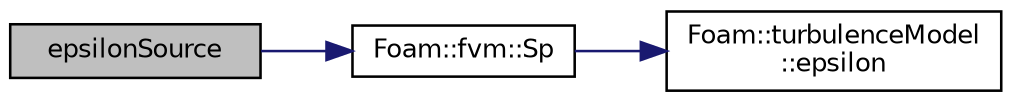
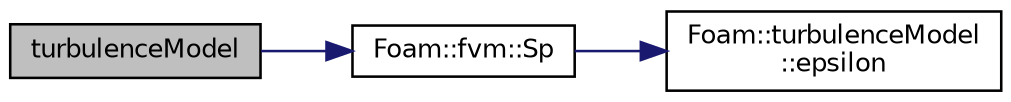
node "epsilonSource": label "epsilonSource" -> "turbulenceModel"
